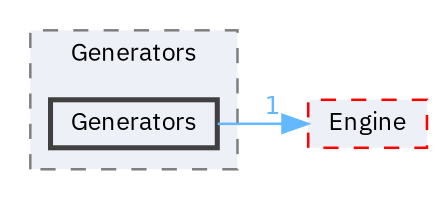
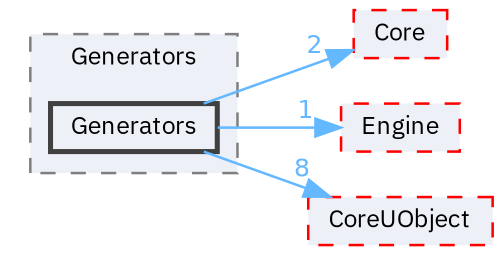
node "Core": added
node "CoreUObject": added
